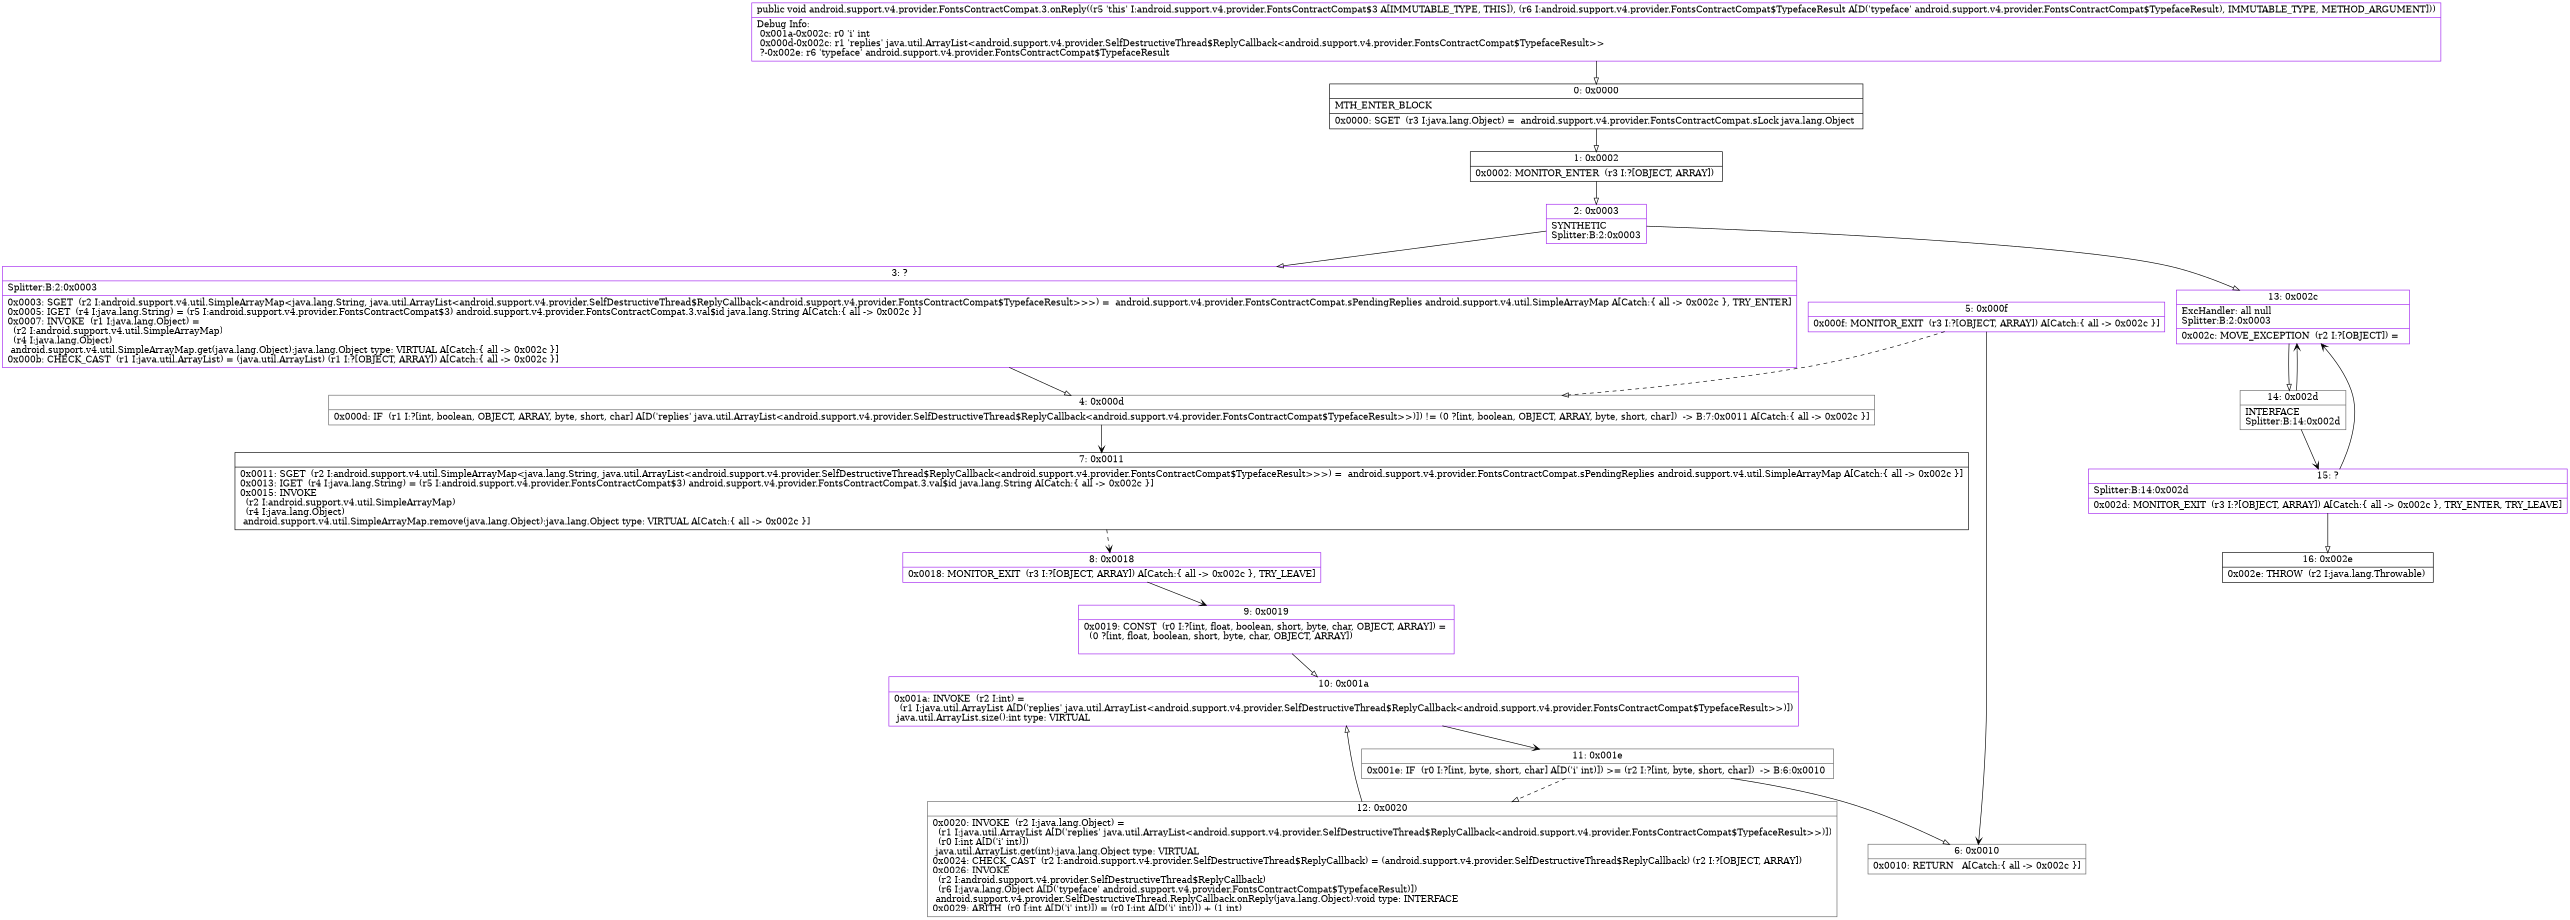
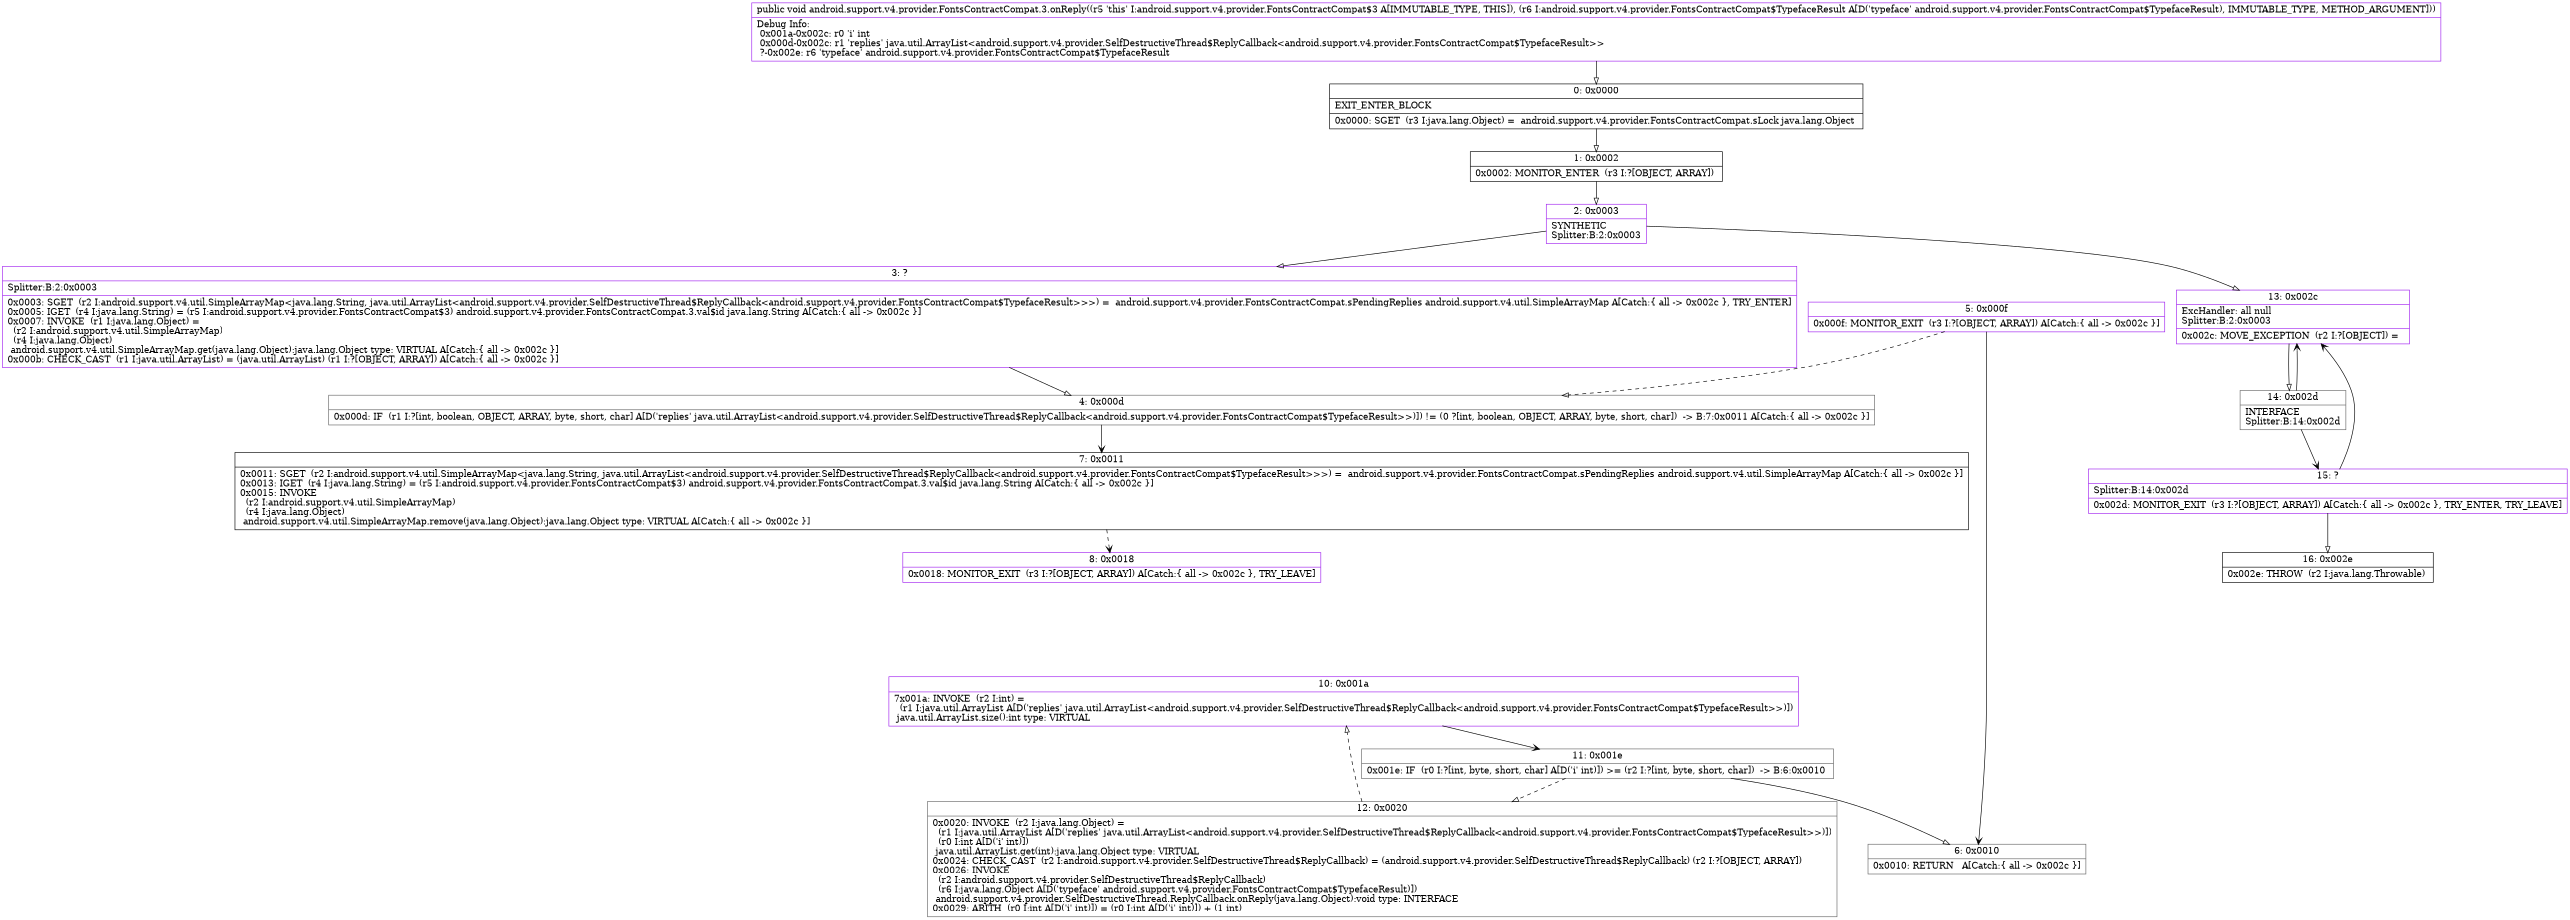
node "0: 0x0000": text "MTH_ENTER_BLOCK" -> "EXIT_ENTER_BLOCK"
node "9: 0x0019": removed
node "10: 0x001a": text "0x001a: INVOKE  (r2 I:int) =" -> "7x001a: INVOKE  (r2 I:int) ="
edge "12: 0x0020" -> "10: 0x001a": style solid -> dashed
